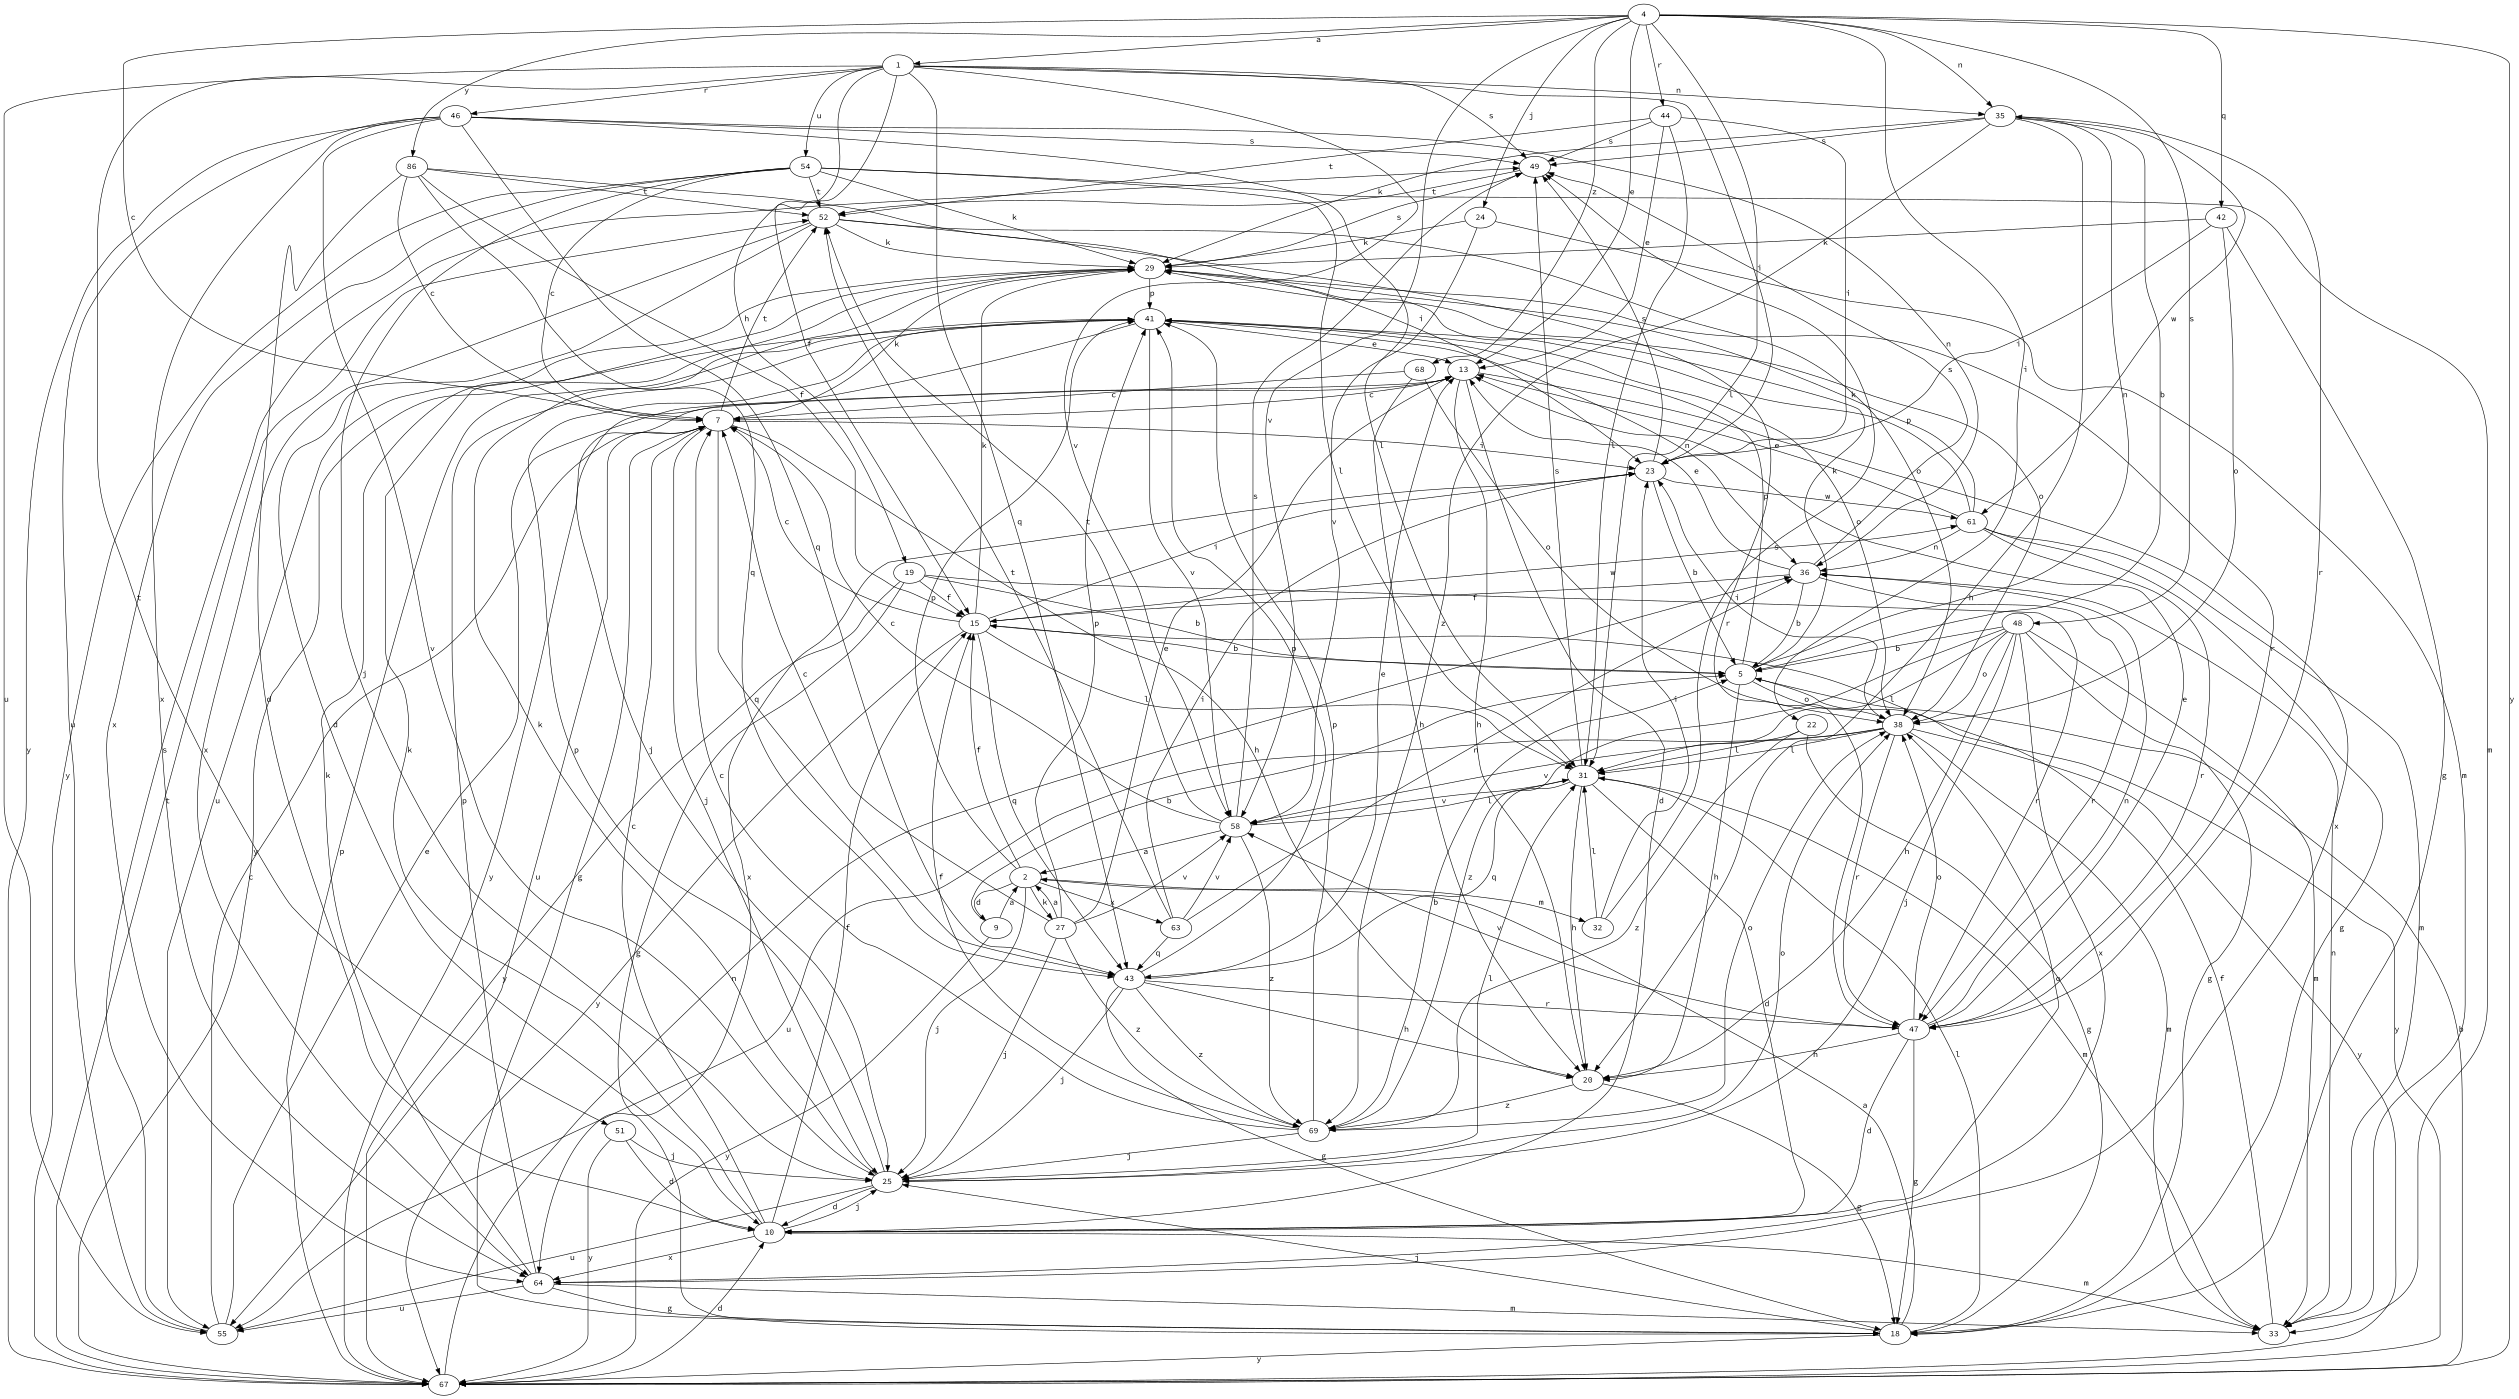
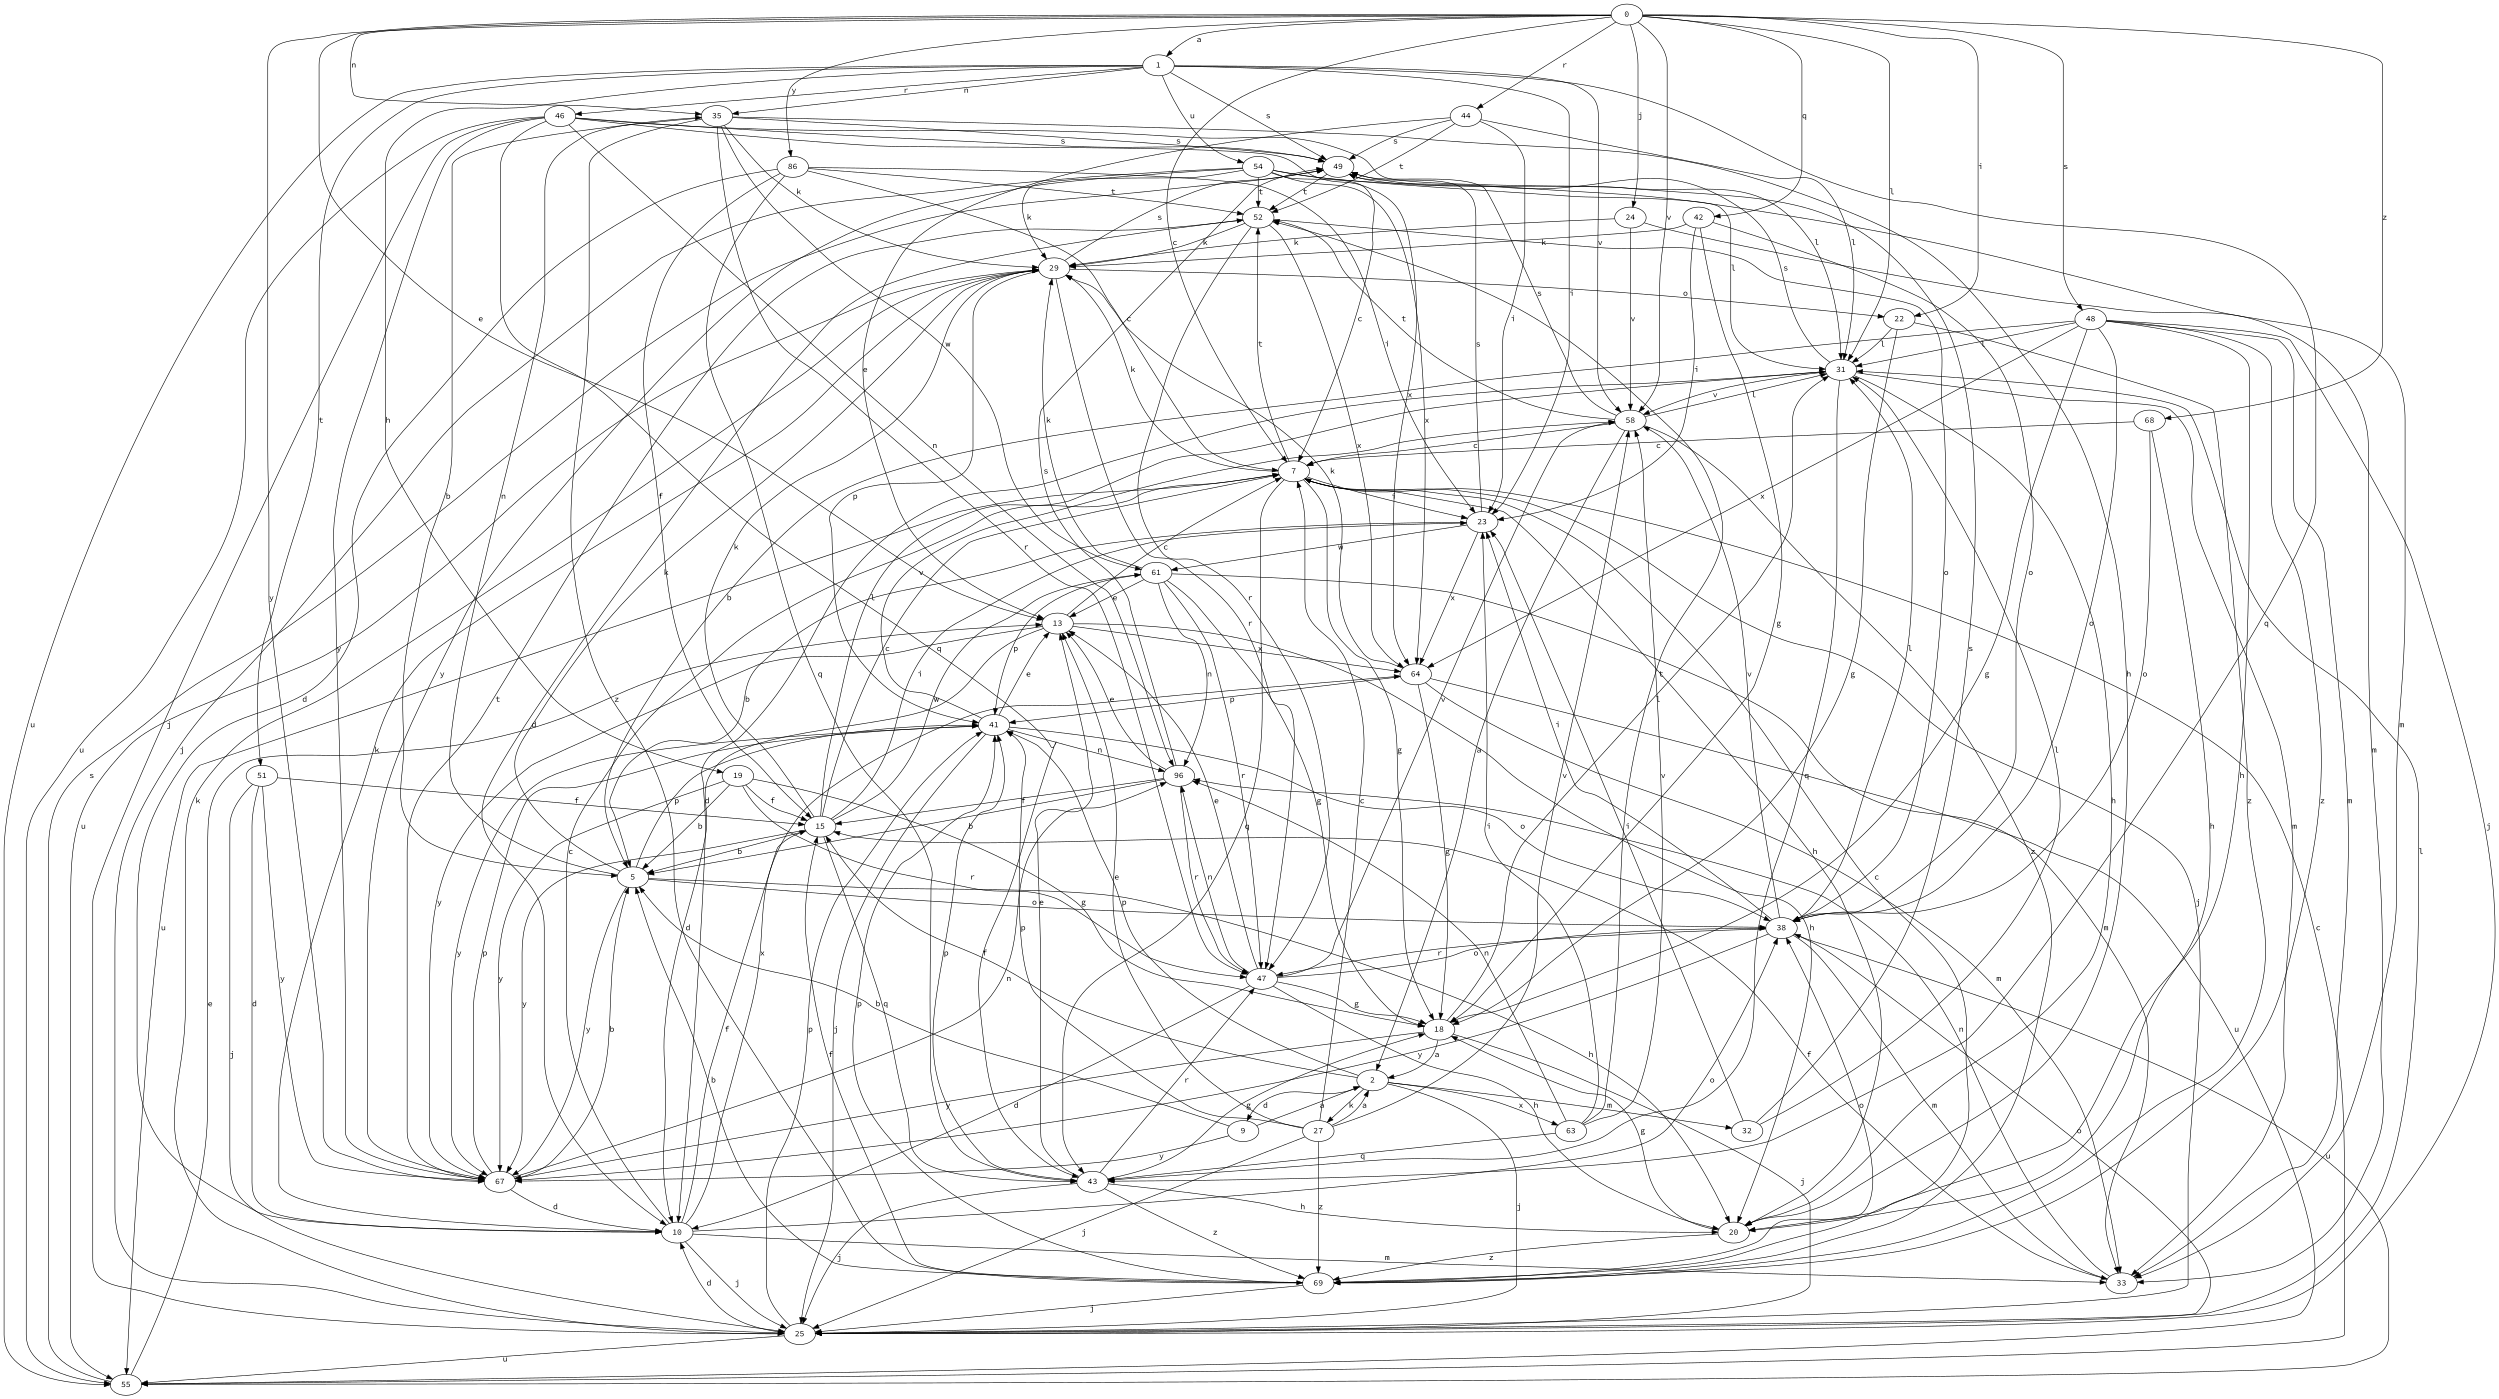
node "4": label "4" -> "0"
edge "29" -> "38": now "29" -> "22"
edge "1" -> "15": now "51" -> "15"
node "36": label "36" -> "96"
edge "46" -> "25": label "v" -> "j"
